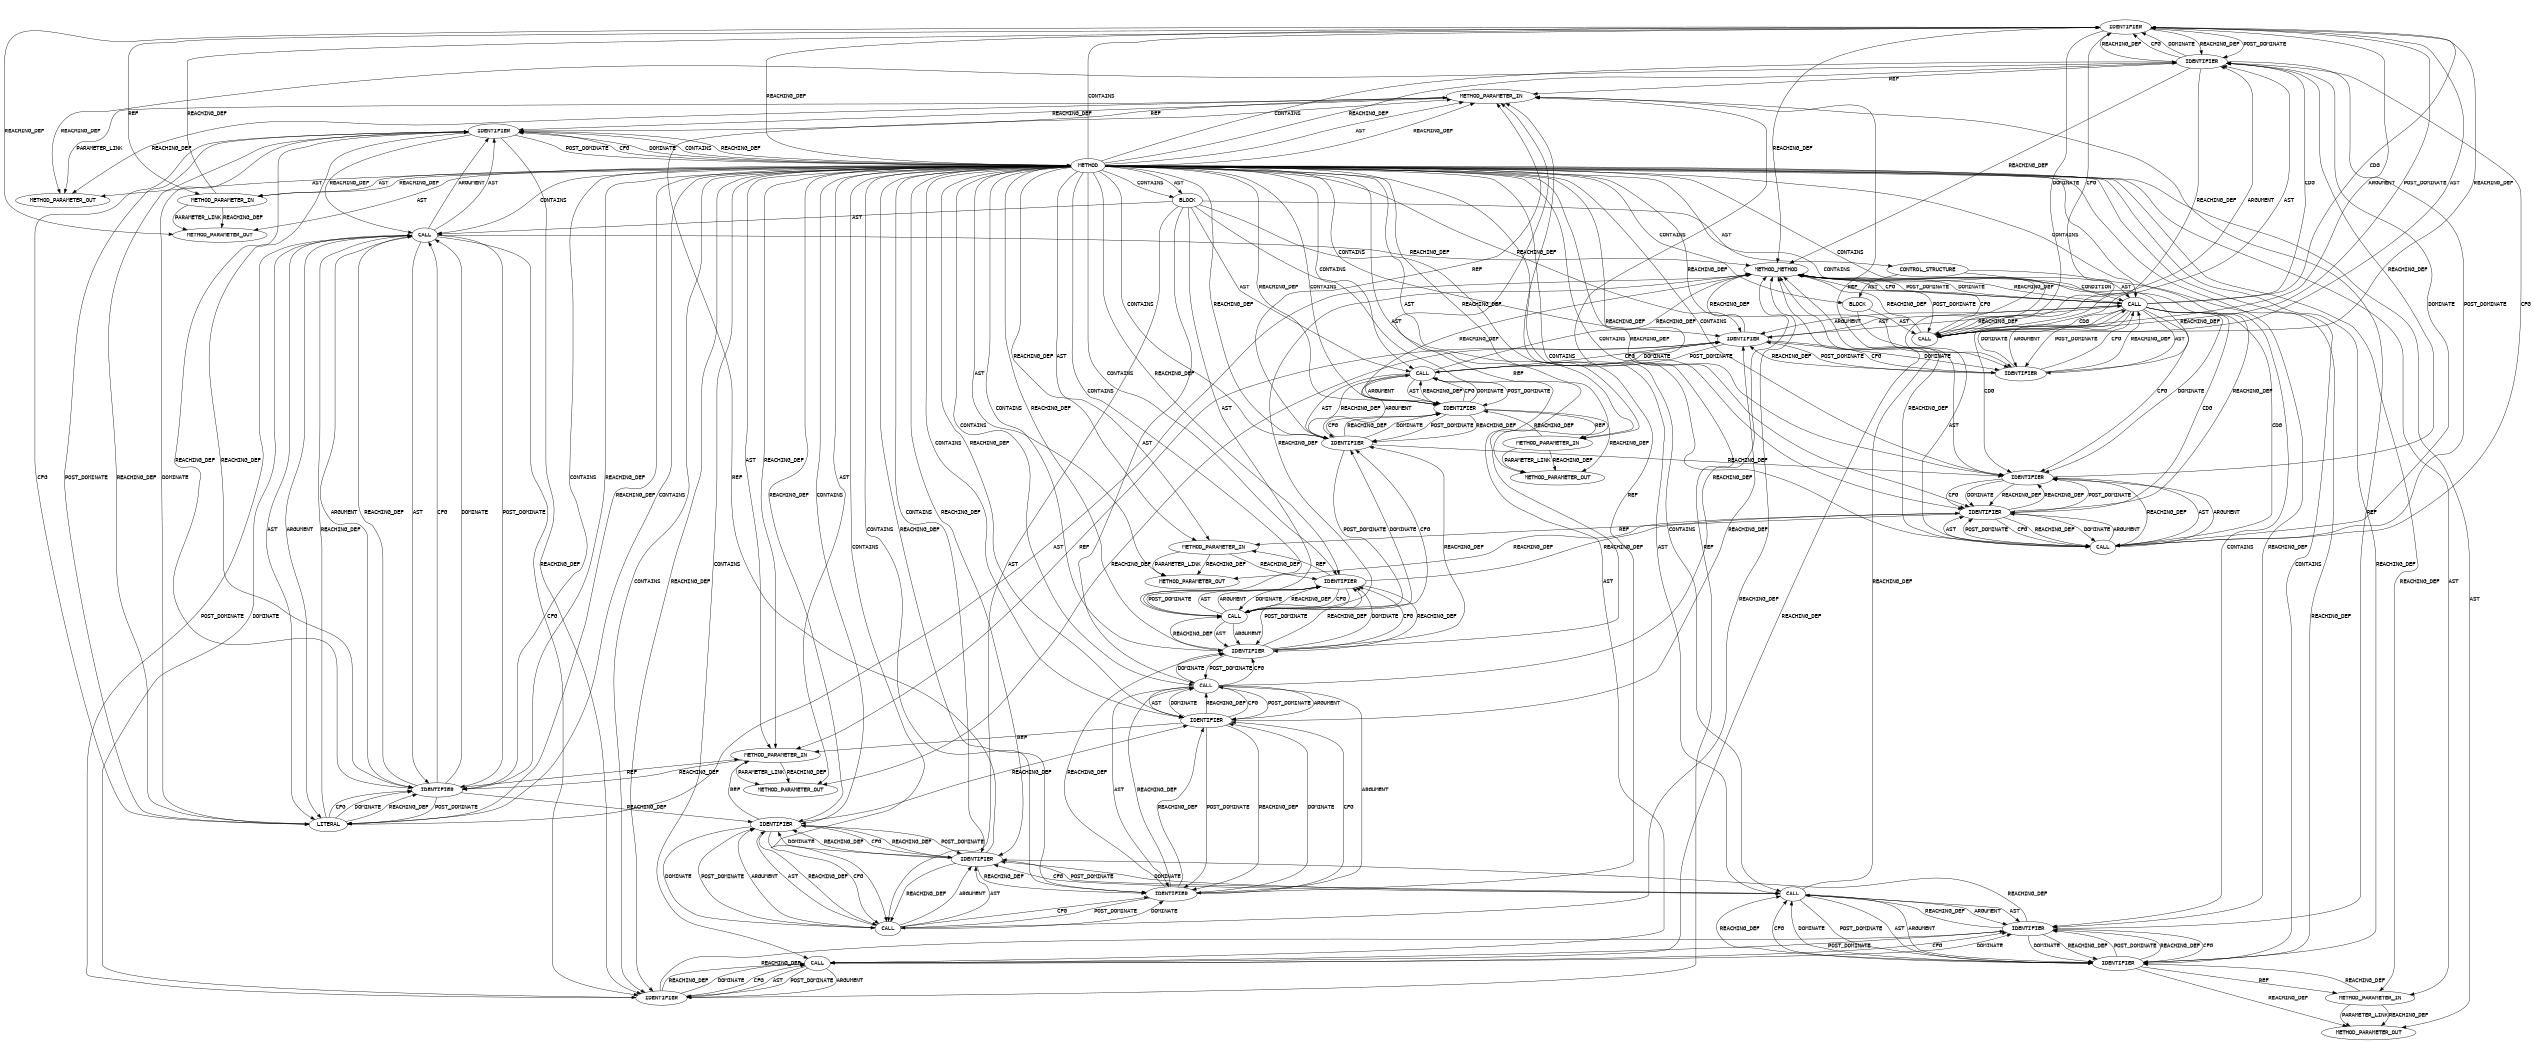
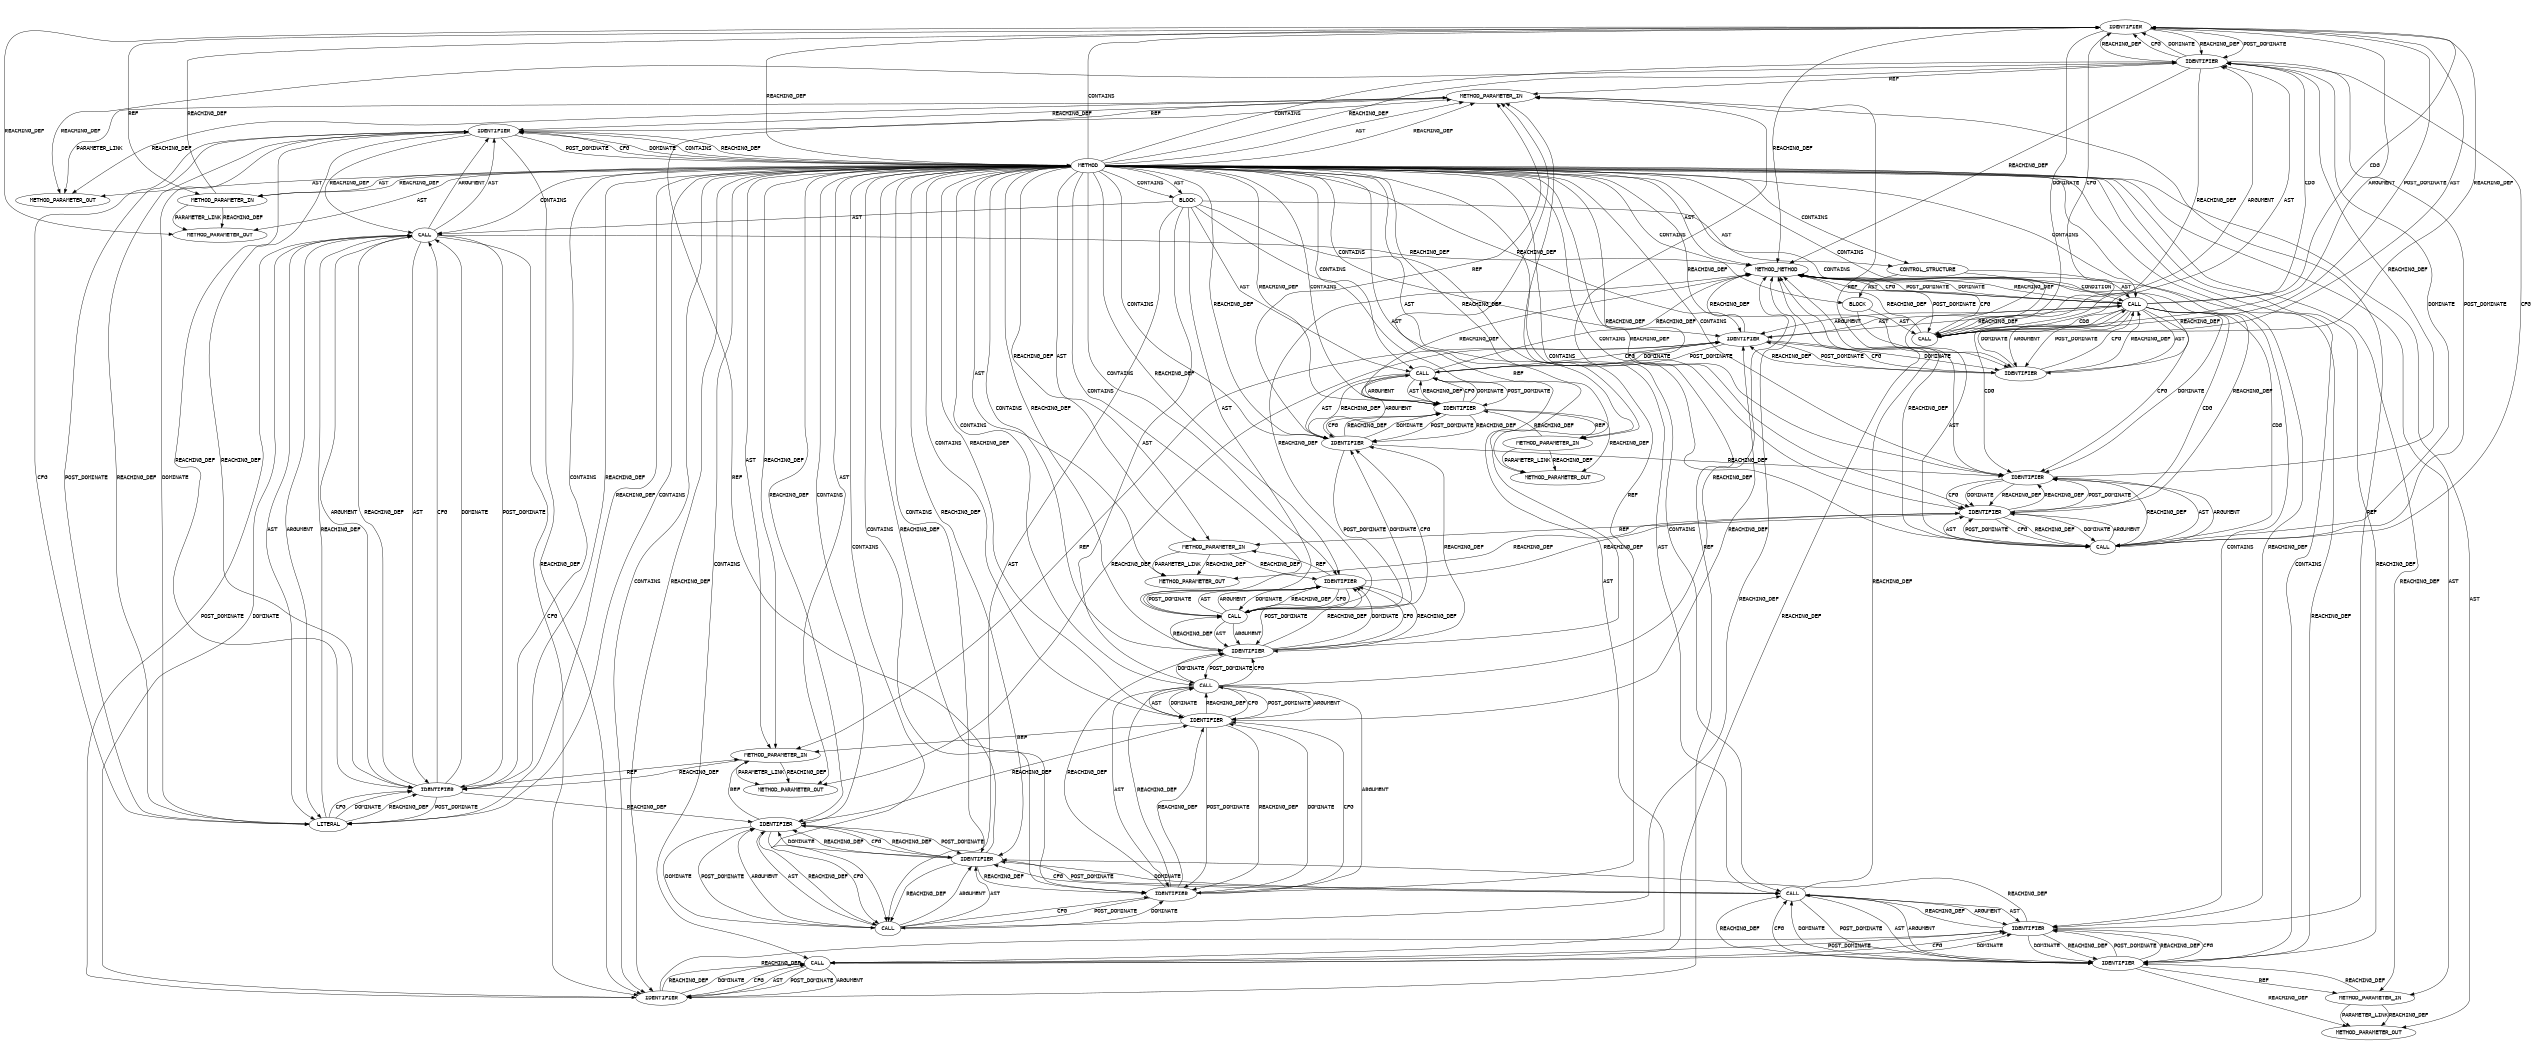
edge "METHOD" -> "CONTROL_STRUCTURE": added, label "CONTAINS"
edge "LITERAL" -> "METHOD_METHOD": now "METHOD" -> "METHOD_METHOD"
